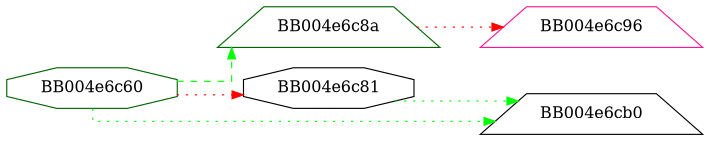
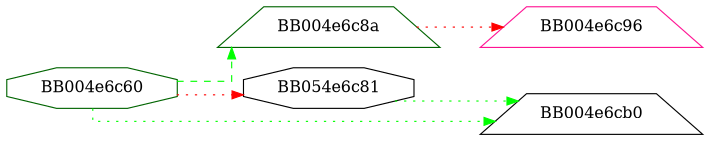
node "BB004e6c81": label "BB004e6c81" -> "BB054e6c81"
